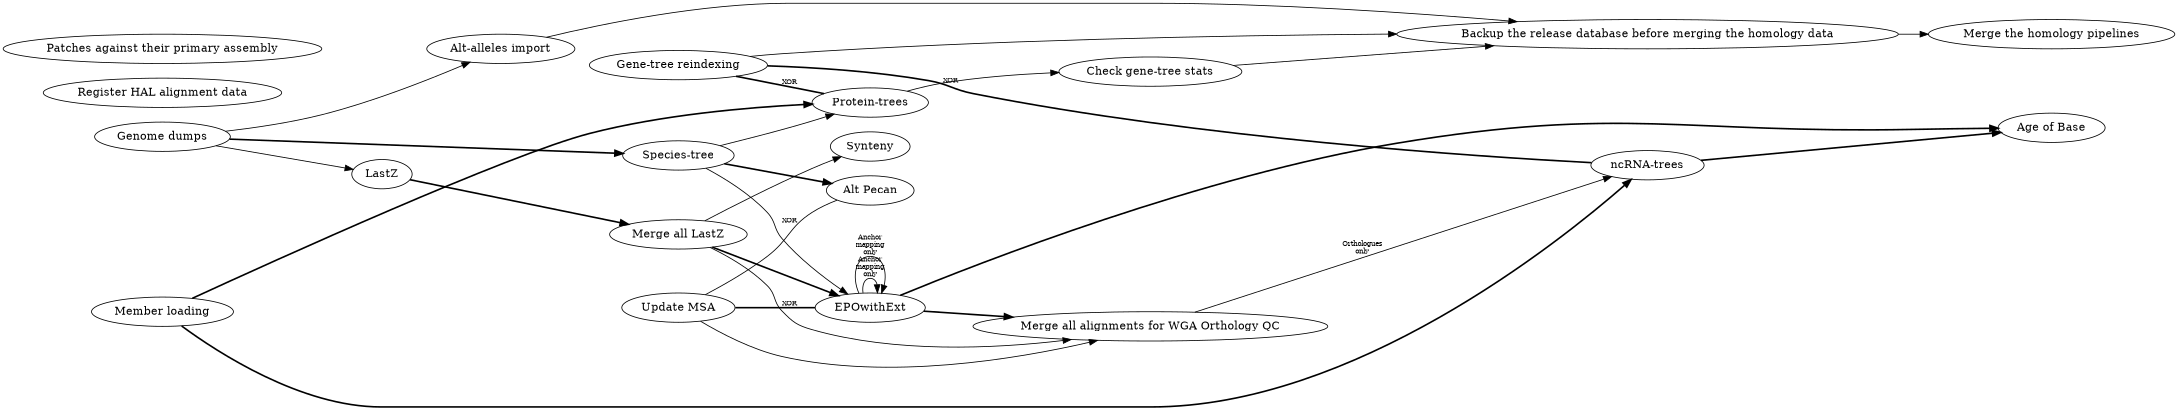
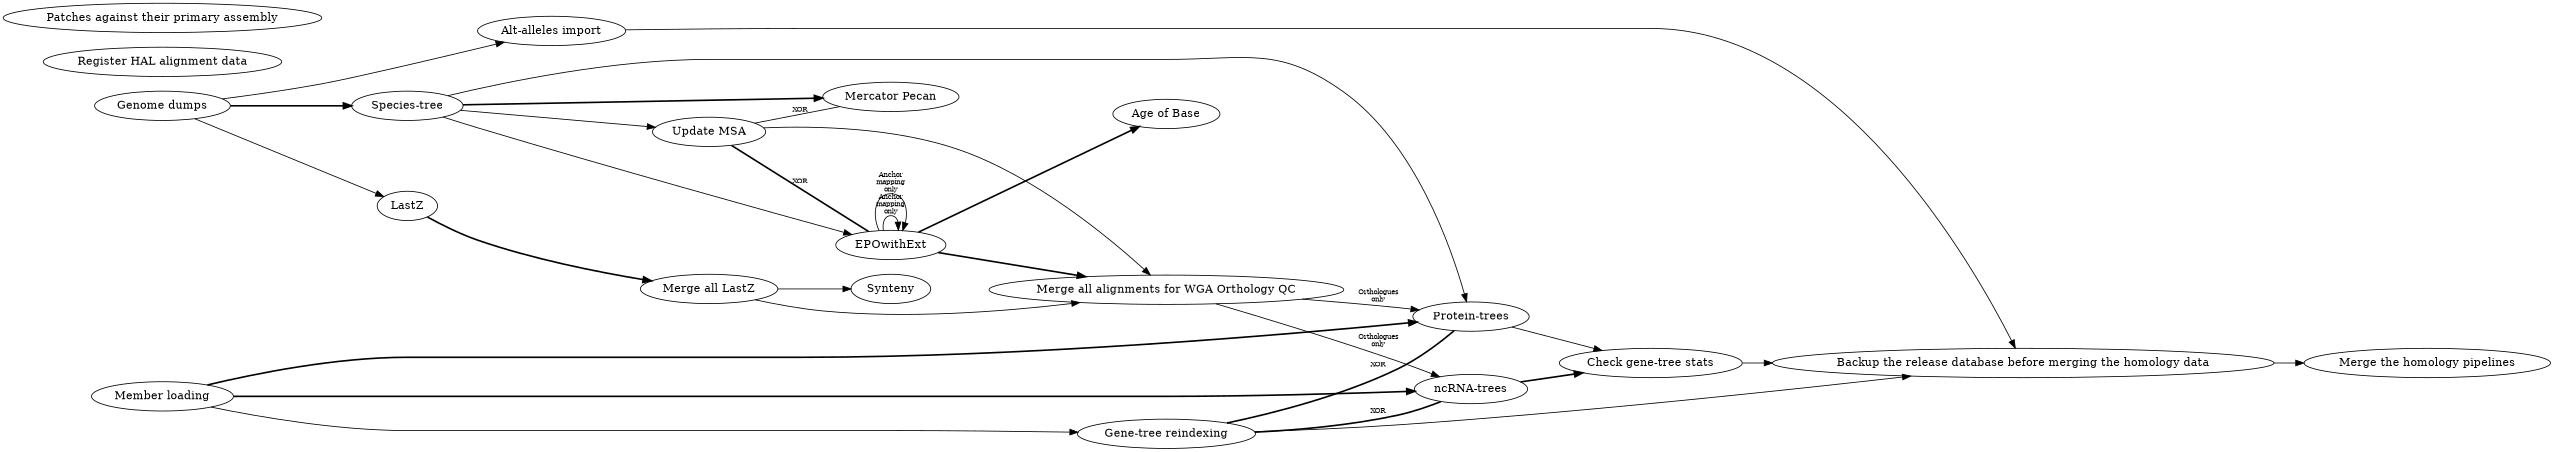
edge "Species-tree" -> "Update MSA": added
edge "ncRNA-trees" -> "Age of Base": now "ncRNA-trees" -> "Check gene-tree stats"
node "Alt Pecan": label "Alt Pecan" -> "Mercator Pecan"
edge "Merge all LastZ" -> "EPOwithExt": removed
edge "Merge all alignments for WGA Orthology QC" -> "Protein-trees": added, label "Orthologues only"
edge "Member loading" -> "Gene-tree reindexing": added
